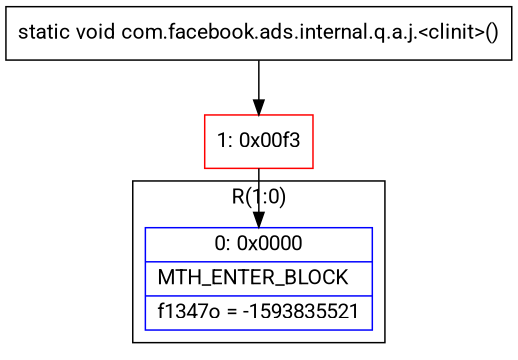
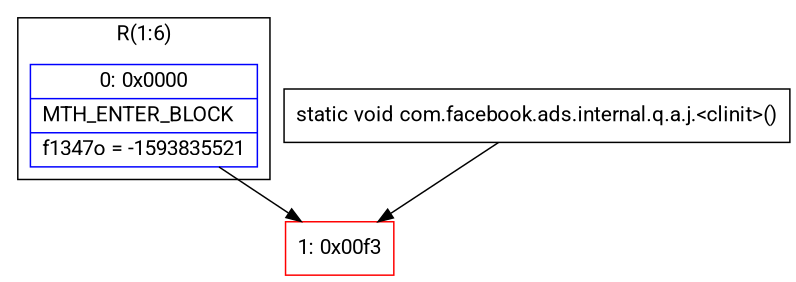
edge "1: 0x00f3" -> "0: 0x0000": reversed
cluster "R(1:0)": label "R(1:0)" -> "R(1:6)"
